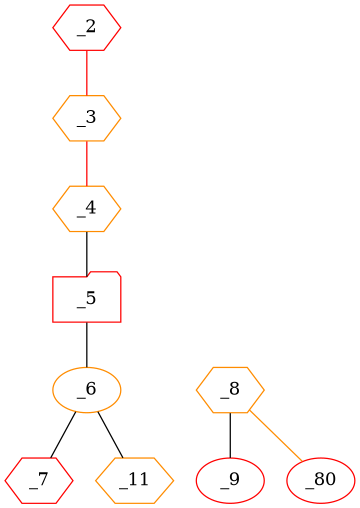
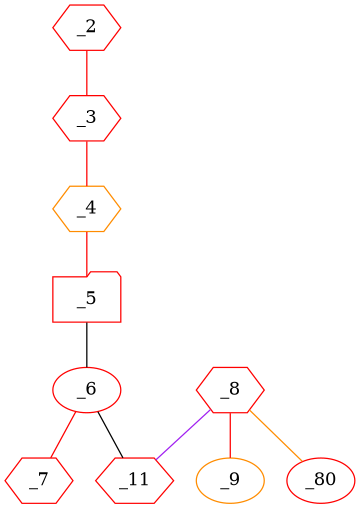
node "_3": color darkorange -> red
edge "_4" -- "_5": color black -> red
node "_6": color darkorange -> red
node "_8": color darkorange -> red
edge "_6" -- "_7": color black -> red
edge "_8" -- "_11": added
edge "_8" -- "_9": color black -> red
node "_11": color darkorange -> red
node "_9": color red -> darkorange
